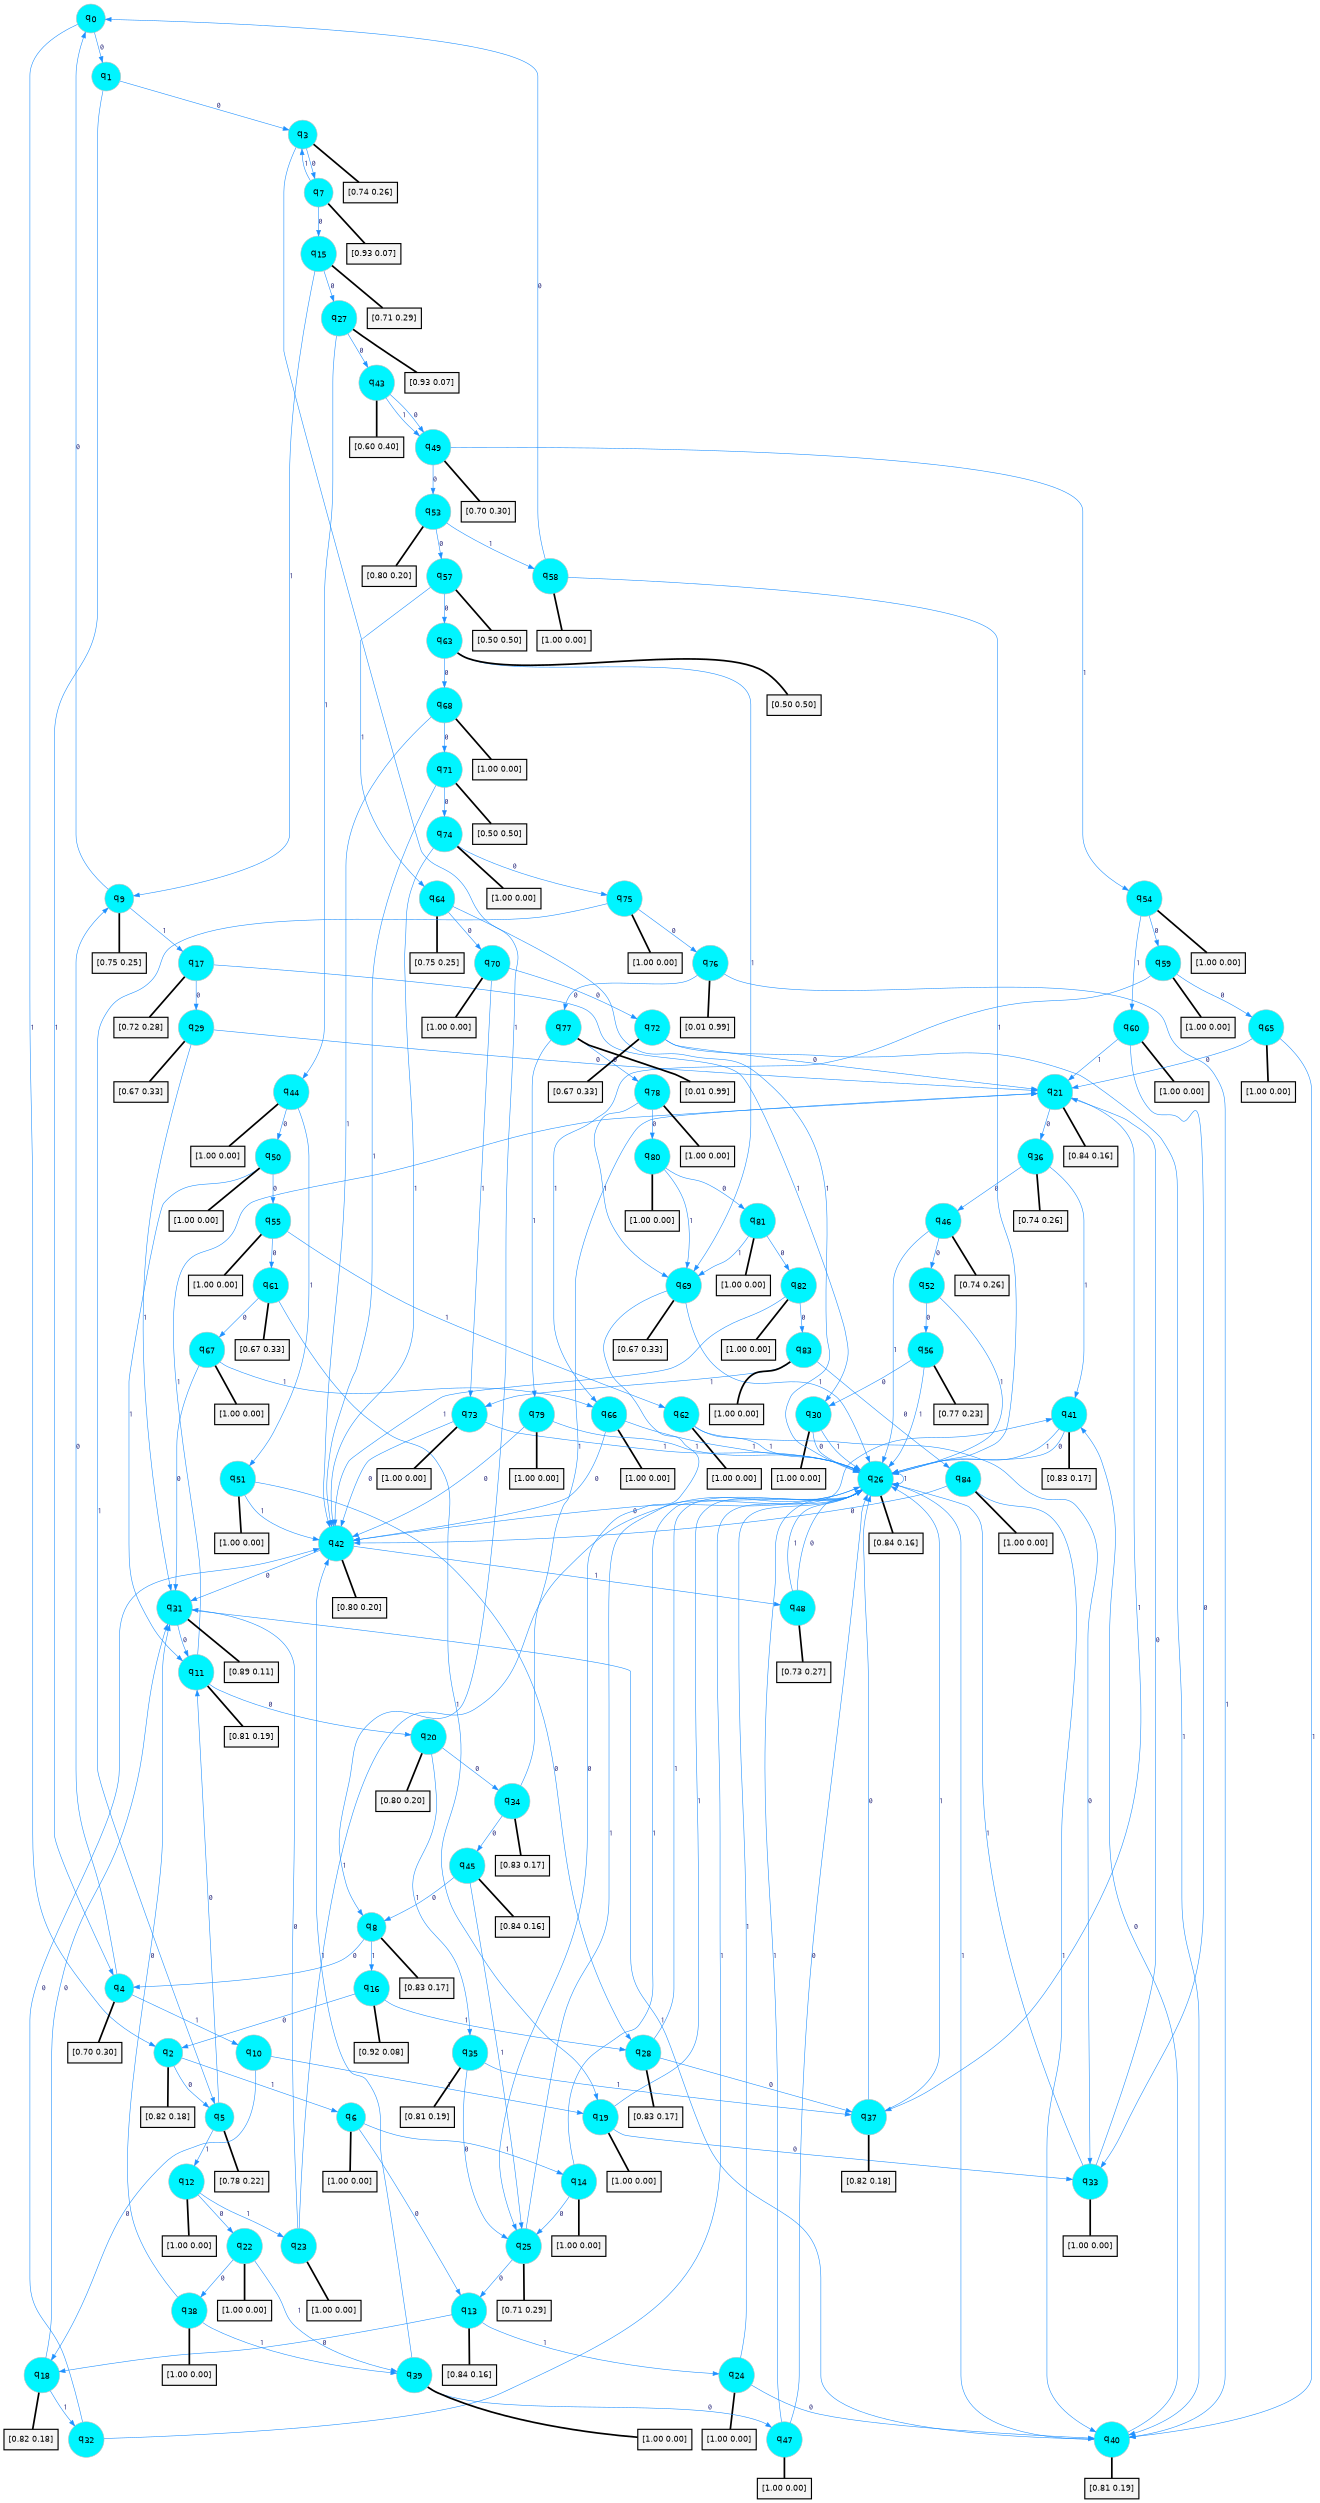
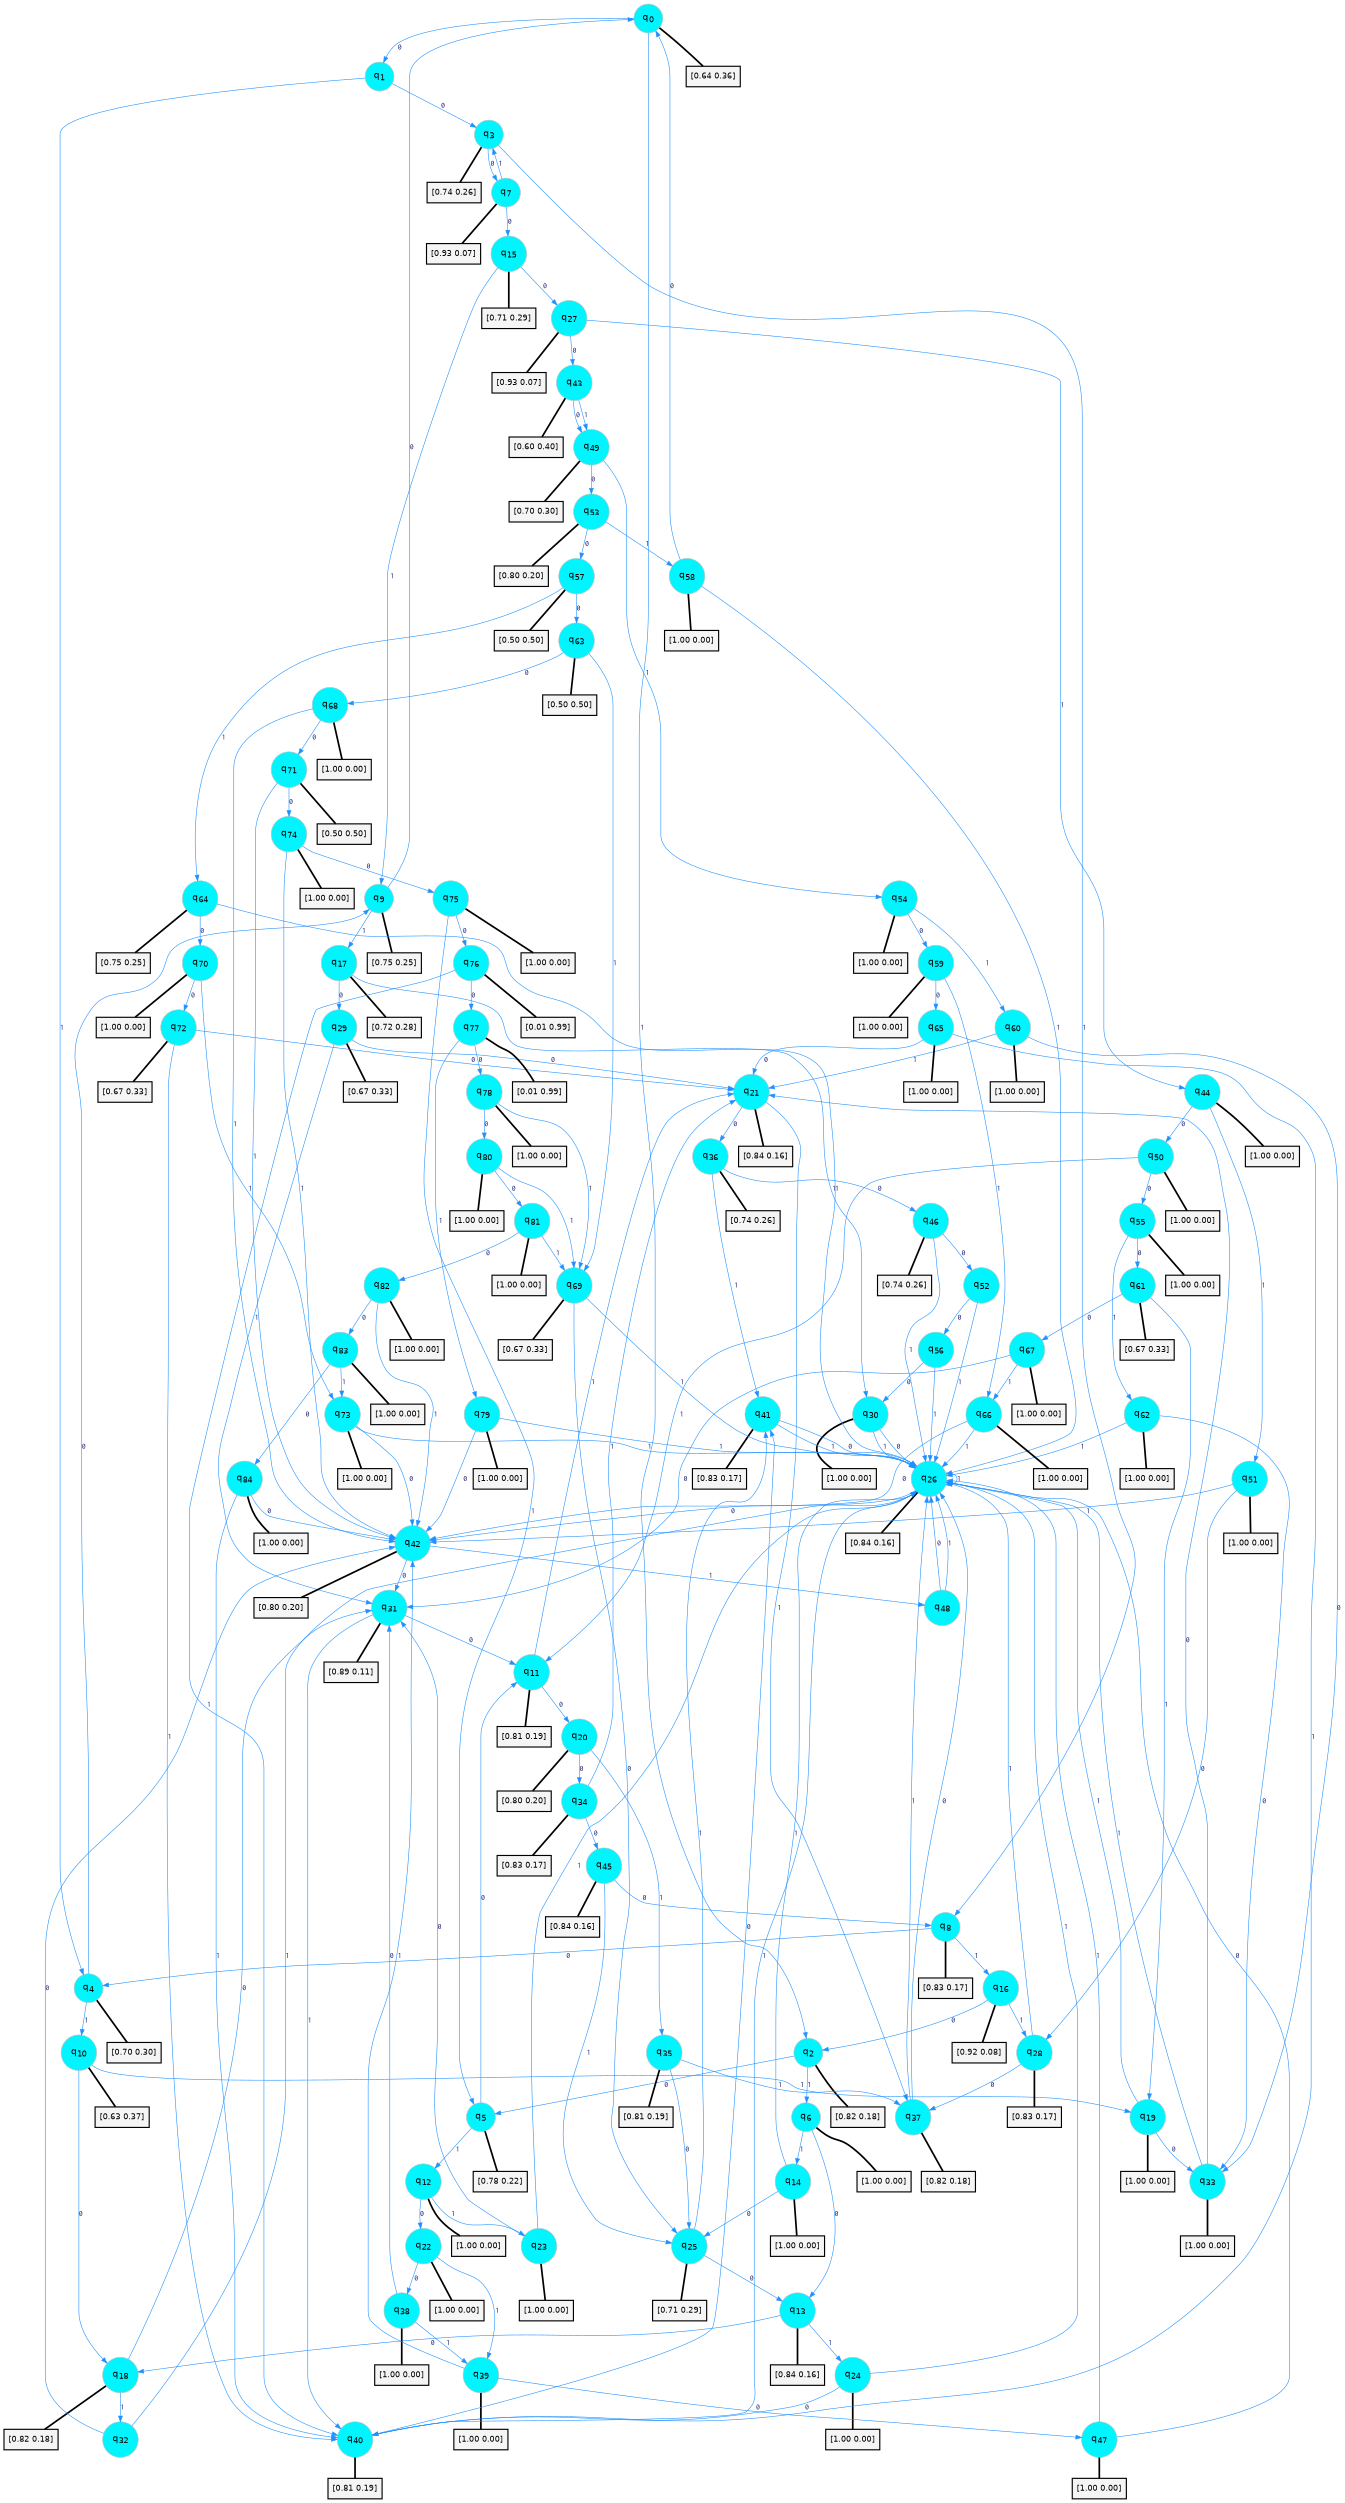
node "[0.64 0.36]": added
node "[0.77 0.23]": removed
node "[0.73 0.27]": removed
node "[0.63 0.37]": added
